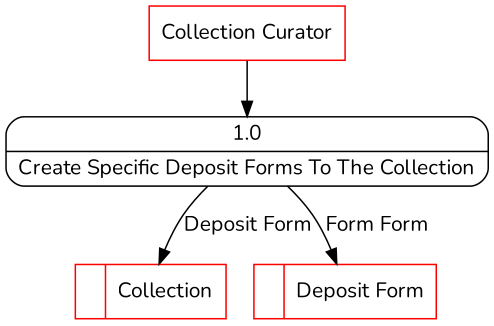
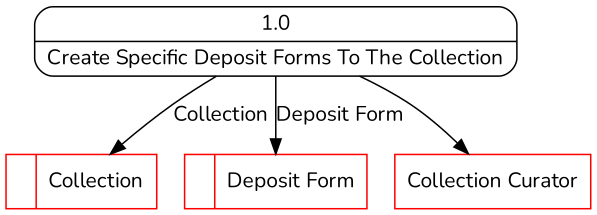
edge "Collection Curator" -> "1.0": reversed
edge "1.0" -> "Collection": label "Deposit Form" -> "Collection"
edge "1.0" -> "Deposit Form": label "Form Form" -> "Deposit Form"
